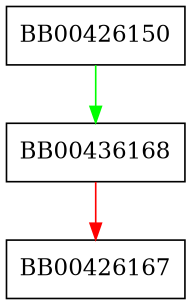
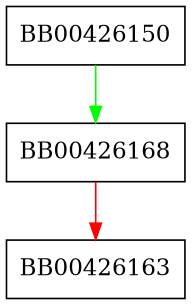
node "BB00436168": label "BB00436168" -> "BB00426168"
node "BB00426167": label "BB00426167" -> "BB00426163"
